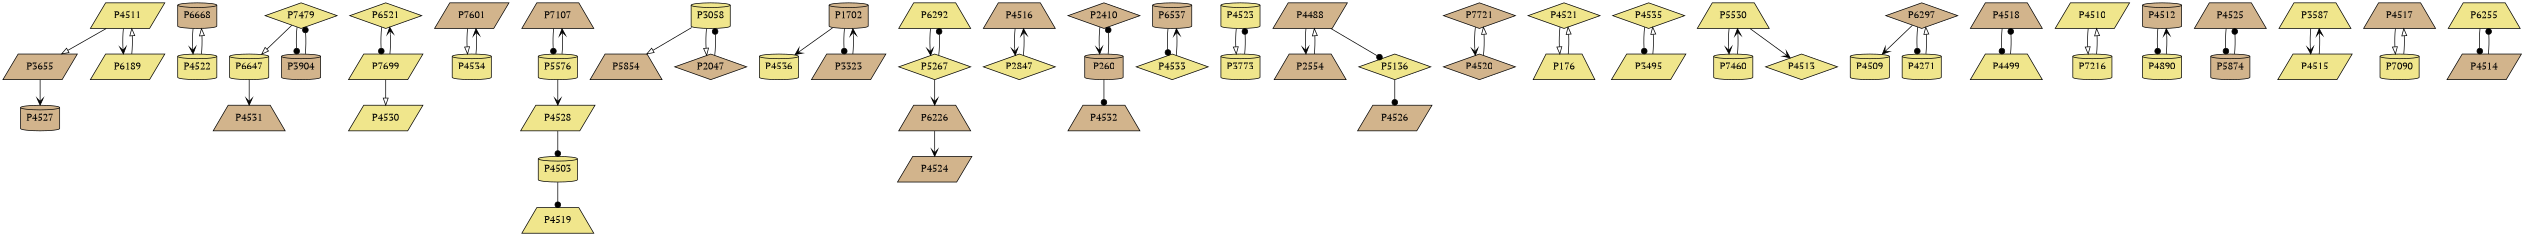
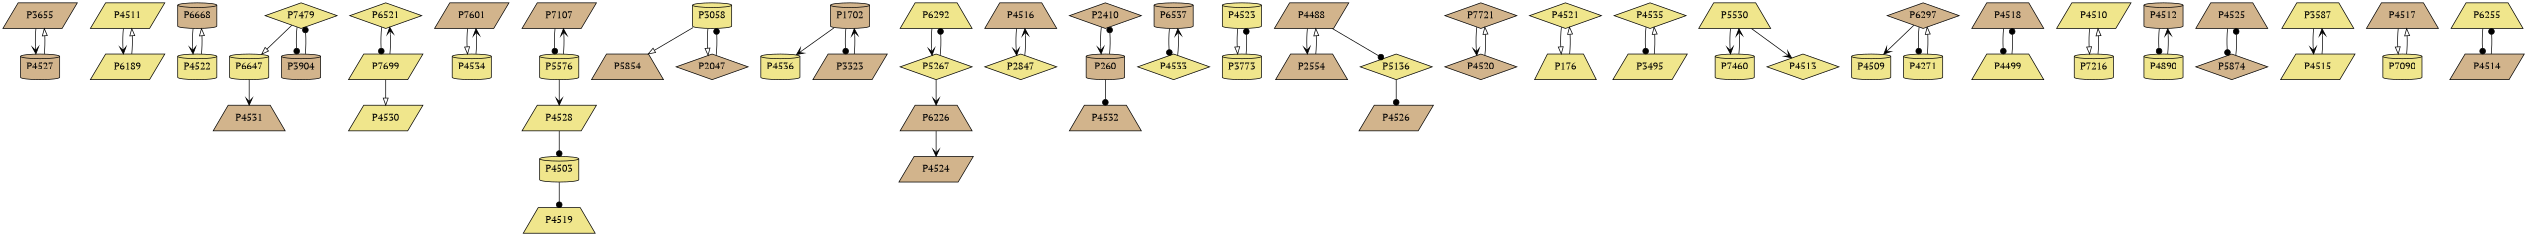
node "P7107": shape trapezium -> parallelogram
edge "P4511" -> "P3655": now "P4527" -> "P3655"
node "P5874": shape cylinder -> diamond
